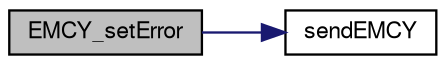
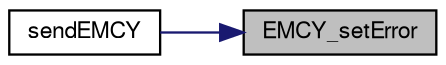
edge "EMCY_setError" -> "sendEMCY": reversed
